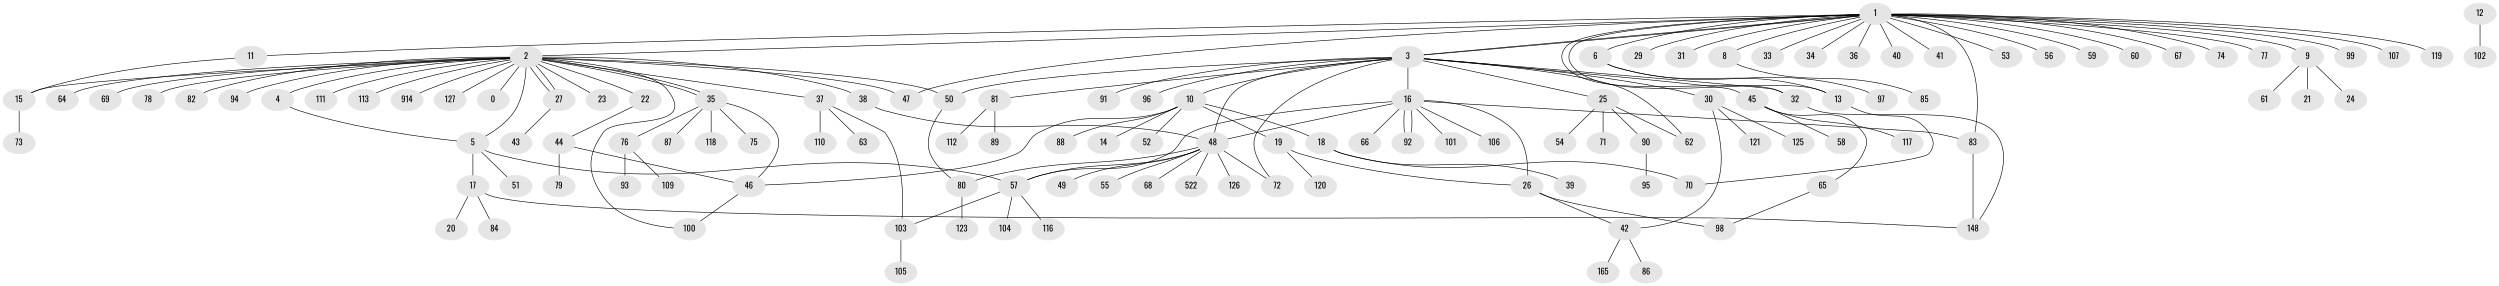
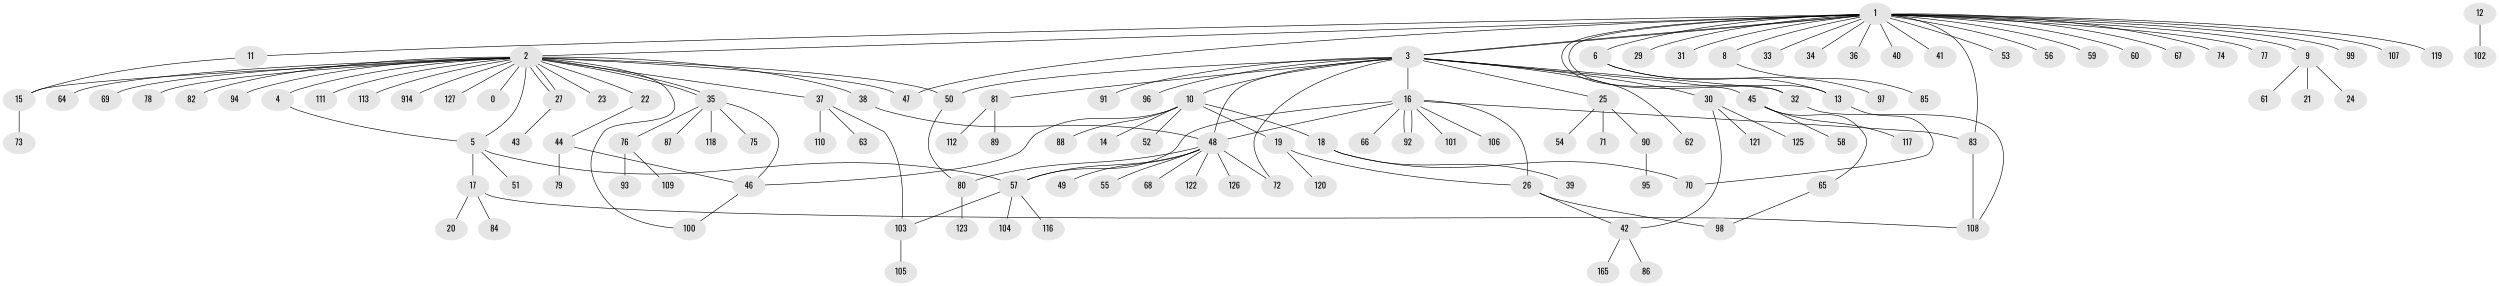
edge "25" -- "62": removed
node "522": label "522" -> "122"
node "148": label "148" -> "108"
